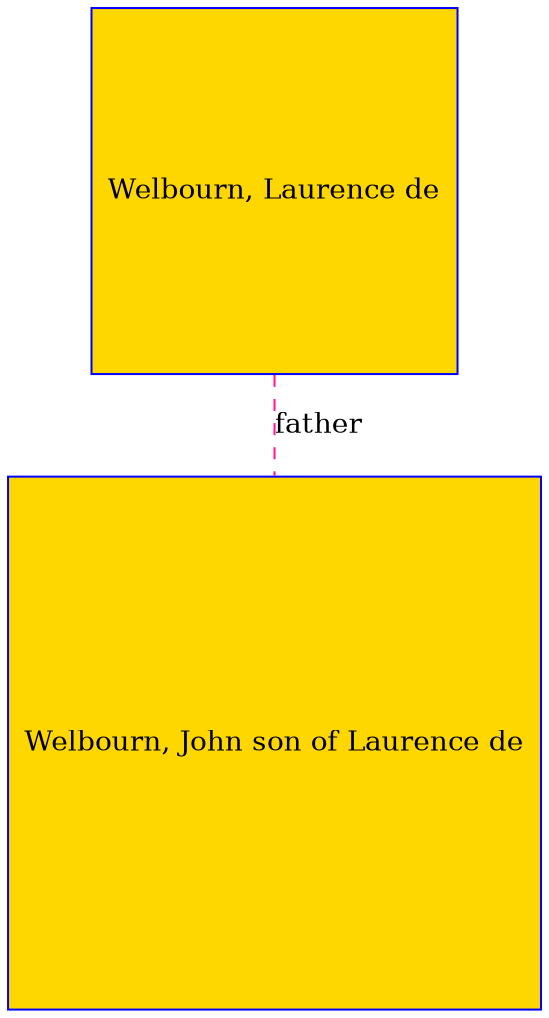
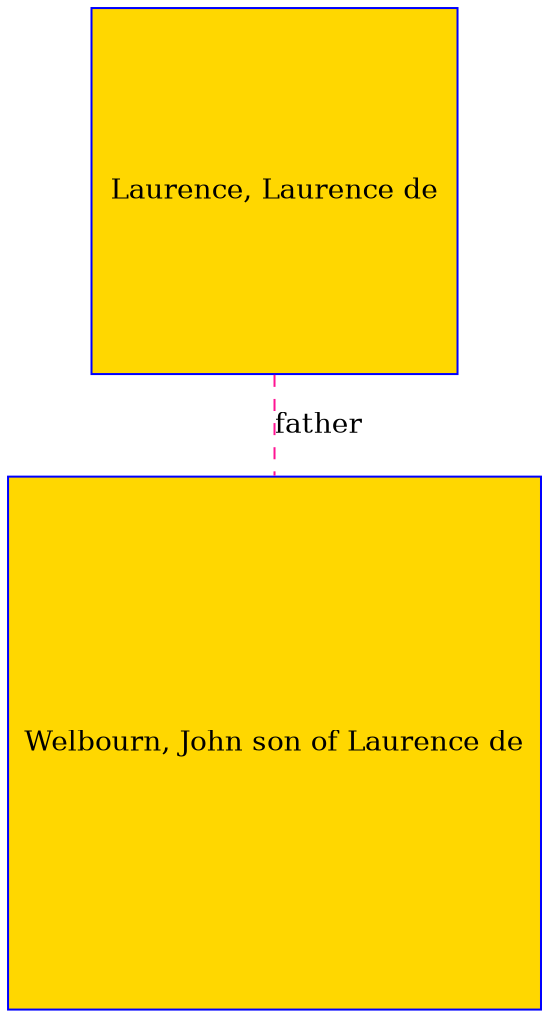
node "Welbourn, Laurence de": label "Welbourn, Laurence de" -> "Laurence, Laurence de"
